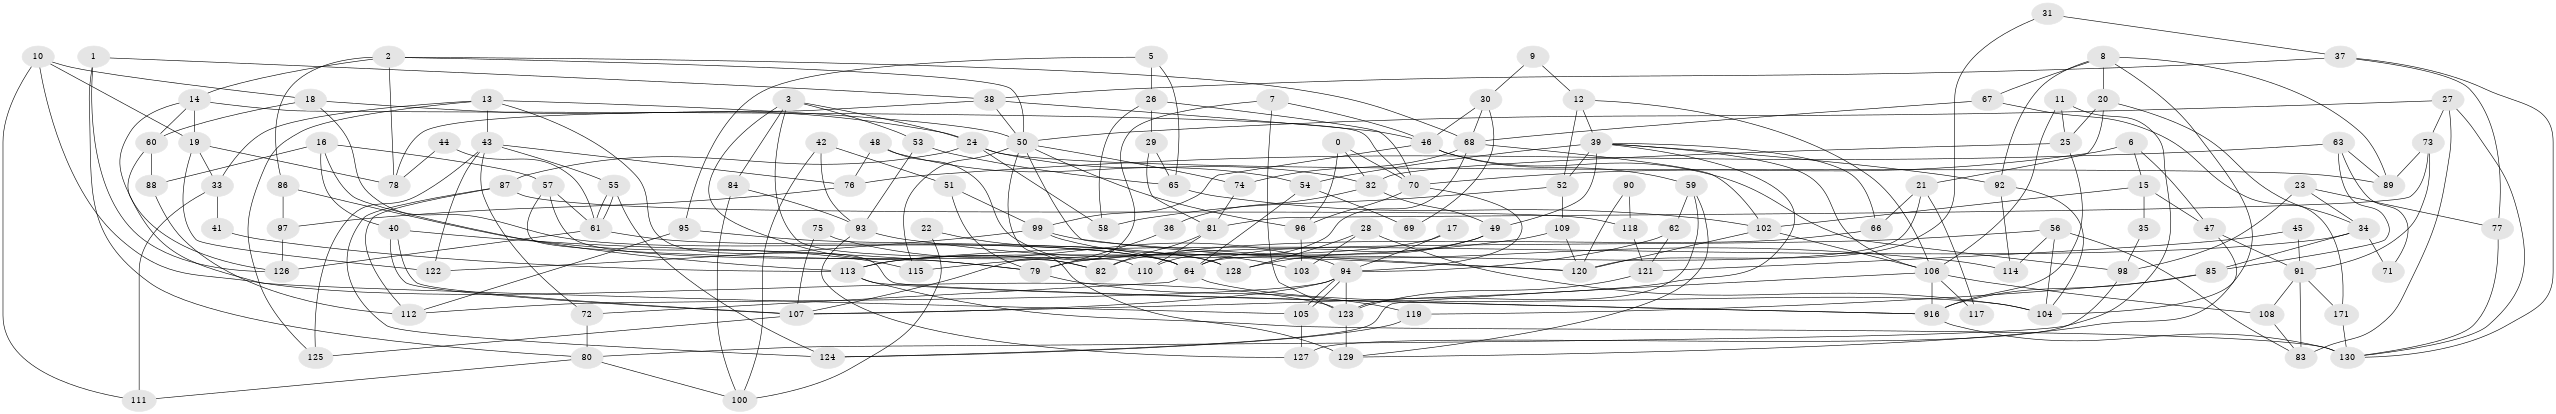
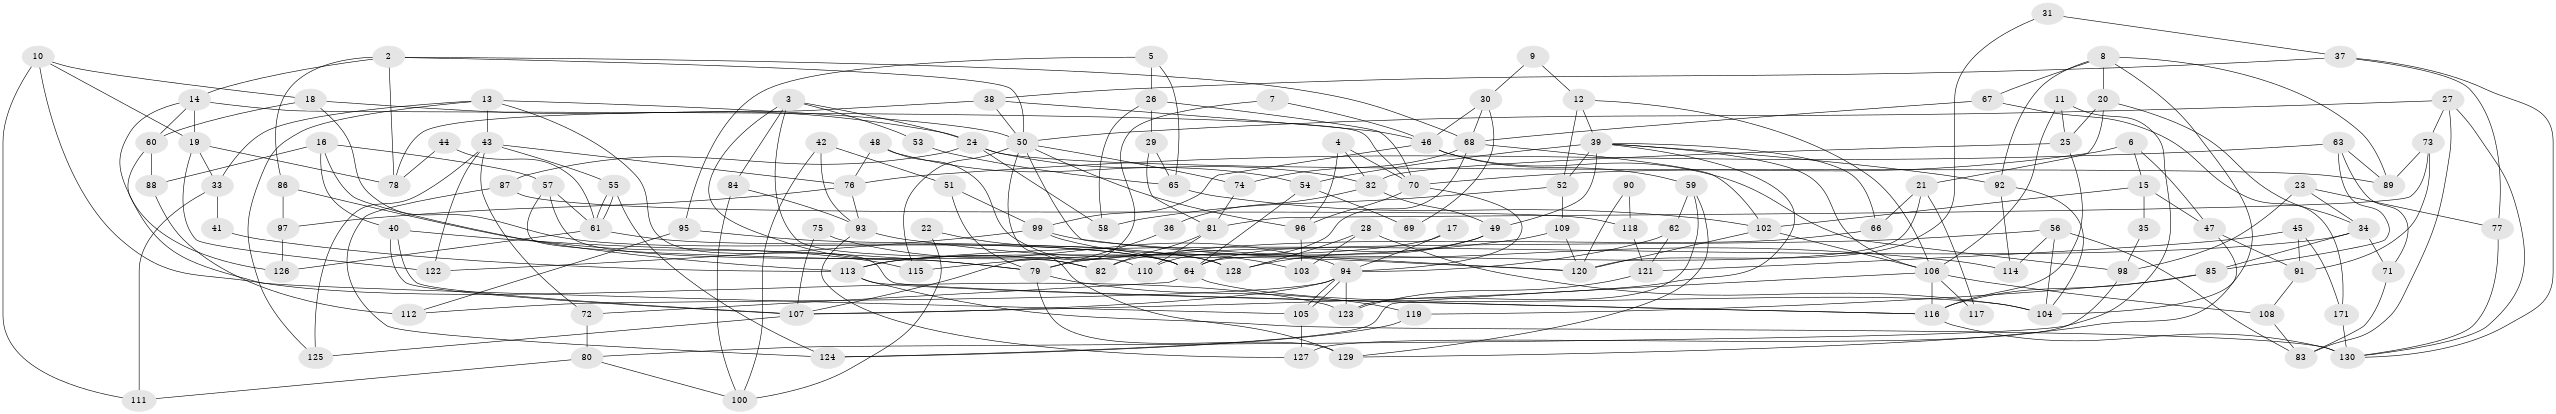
node "1": removed
node "0": label "0" -> "4"
edge "53" -- "93": now "76" -- "93"
edge "7" -- "123": removed
edge "87" -- "112": removed
edge "91" -- "171": now "45" -- "171"
node "916": label "916" -> "116"
edge "91" -- "83": now "71" -- "83"
edge "123" -- "129": now "79" -- "129"
